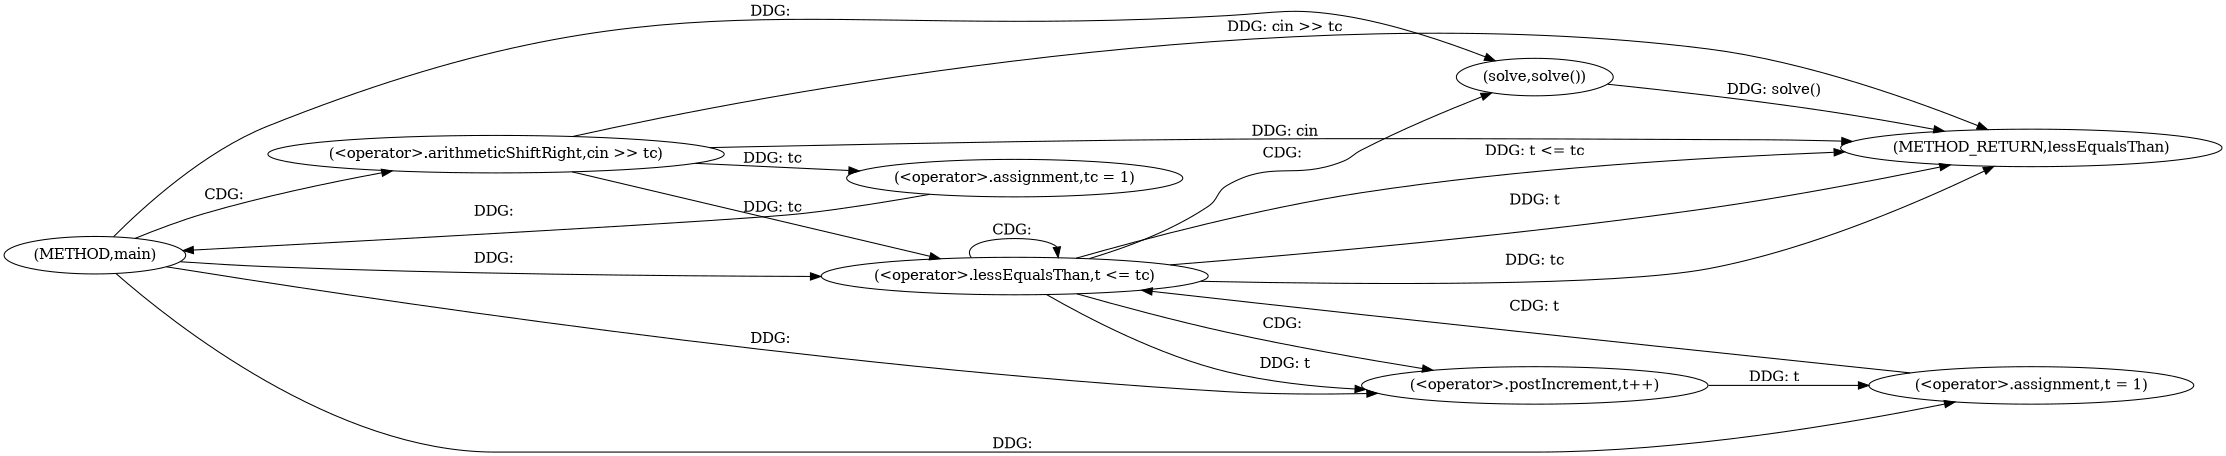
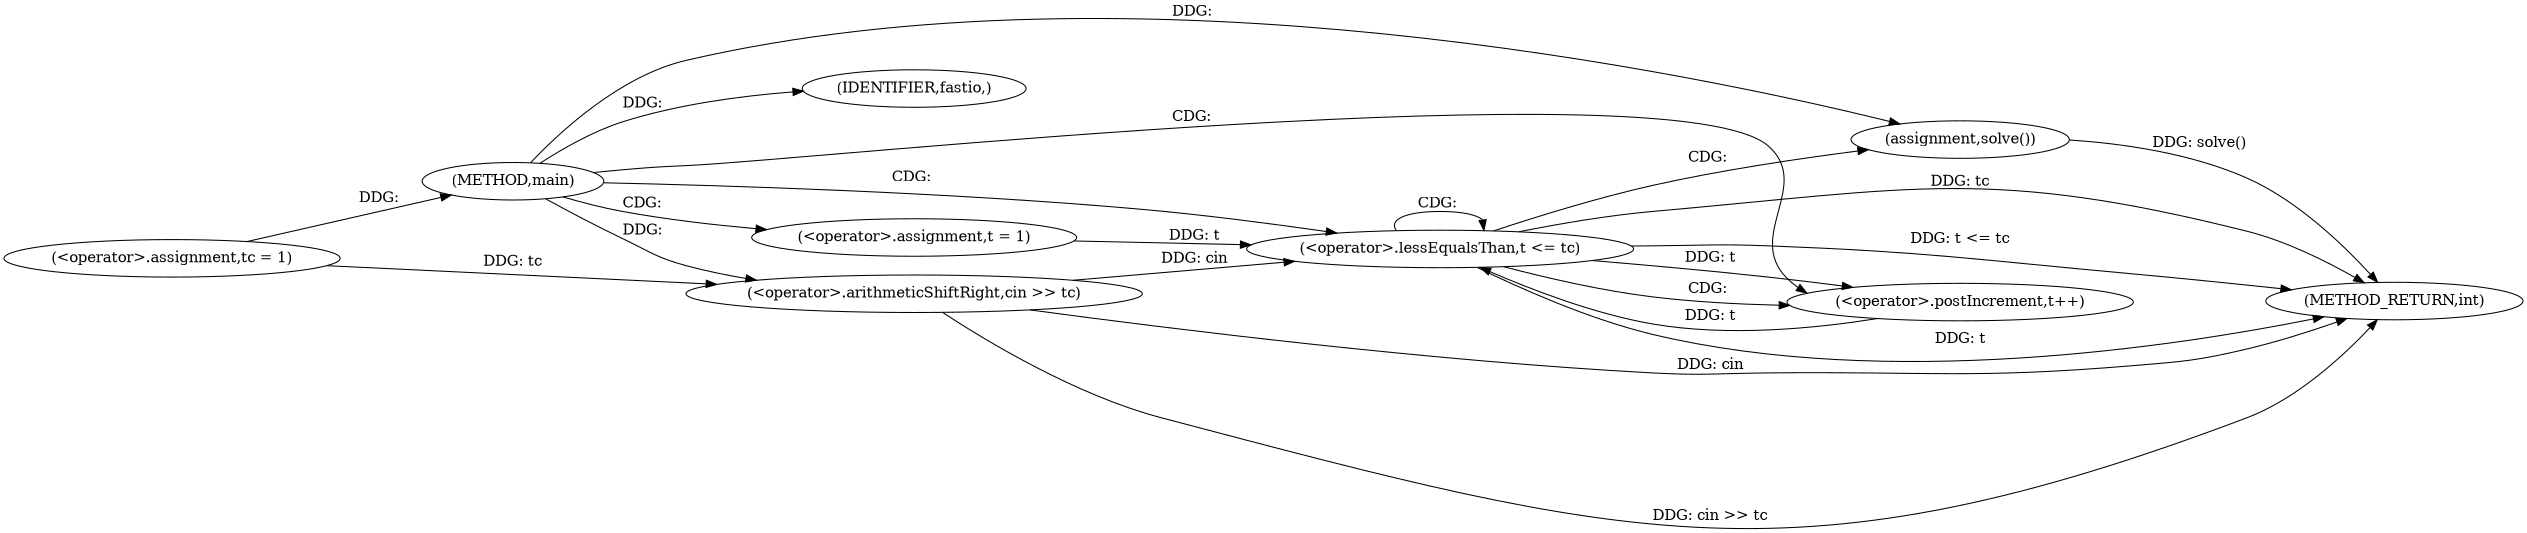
node "(solve,solve())": label "(solve,solve())" -> "(assignment,solve())"
node "(IDENTIFIER,fastio,)": added
node "(METHOD_RETURN,lessEqualsThan)": label "(METHOD_RETURN,lessEqualsThan)" -> "(METHOD_RETURN,int)"
edge "(<operator>.arithmeticShiftRight,cin >> tc)" -> "(<operator>.assignment,tc = 1)": reversed
edge "(METHOD,main)" -> "(<operator>.arithmeticShiftRight,cin >> tc)": label "CDG: " -> "DDG: "
edge "(<operator>.arithmeticShiftRight,cin >> tc)" -> "(<operator>.lessEqualsThan,t <= tc)": label "DDG: tc" -> "DDG: cin"
edge "(METHOD,main)" -> "(<operator>.lessEqualsThan,t <= tc)": label "DDG: " -> "CDG: "
edge "(<operator>.assignment,t = 1)" -> "(<operator>.lessEqualsThan,t <= tc)": label "CDG: t" -> "DDG: t"
edge "(METHOD,main)" -> "(<operator>.postIncrement,t++)": label "DDG: " -> "CDG: "
edge "(<operator>.postIncrement,t++)" -> "(<operator>.assignment,t = 1)": now "(<operator>.postIncrement,t++)" -> "(<operator>.lessEqualsThan,t <= tc)"
edge "(METHOD,main)" -> "(<operator>.assignment,t = 1)": label "DDG: " -> "CDG: "
